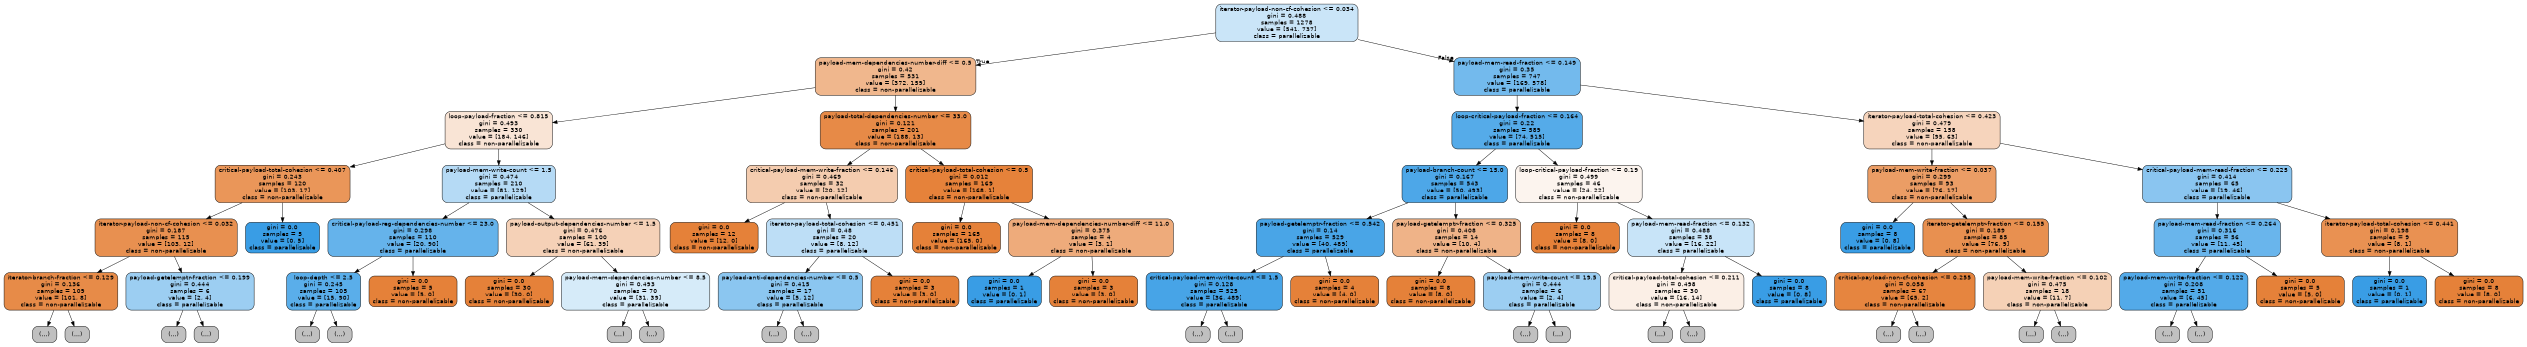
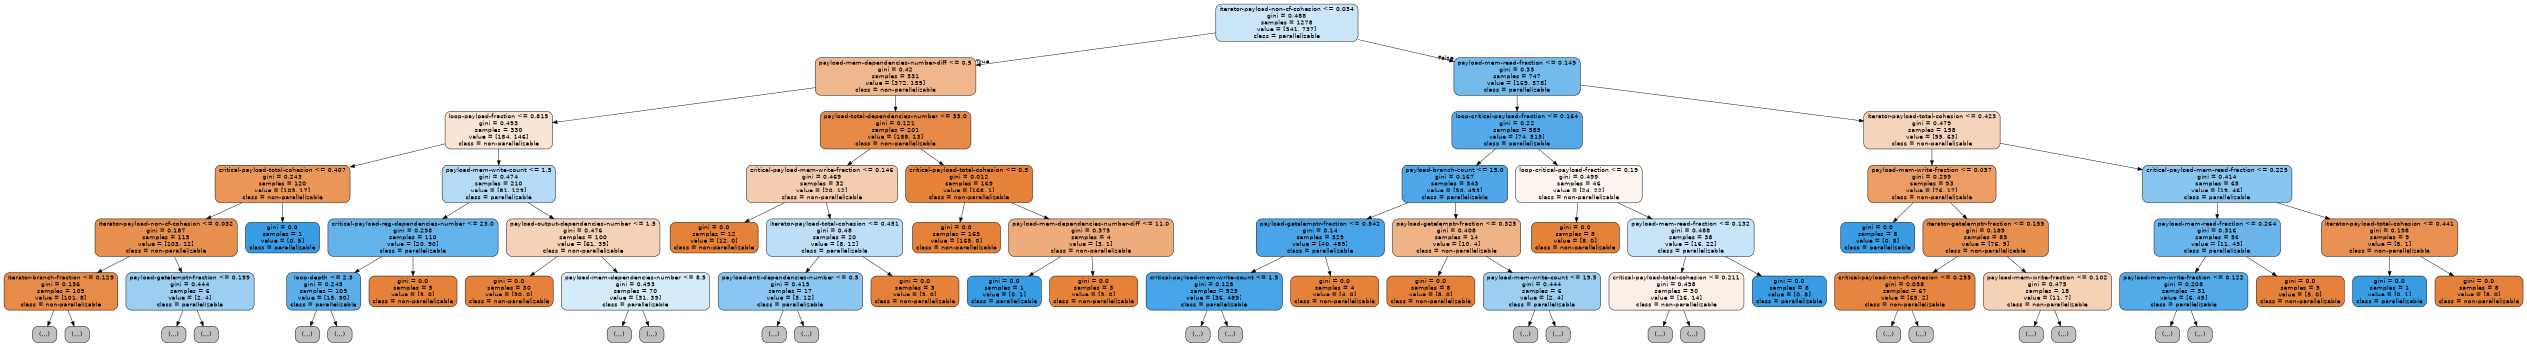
node "gini = 0.0 samples = 5 value = [0, 5] class = parallelizable": label "gini = 0.0 samples = 5 value = [0, 5] class = parallelizable" -> "gini = 0.0 samples = 1 value = [0, 5] class = parallelizable"
